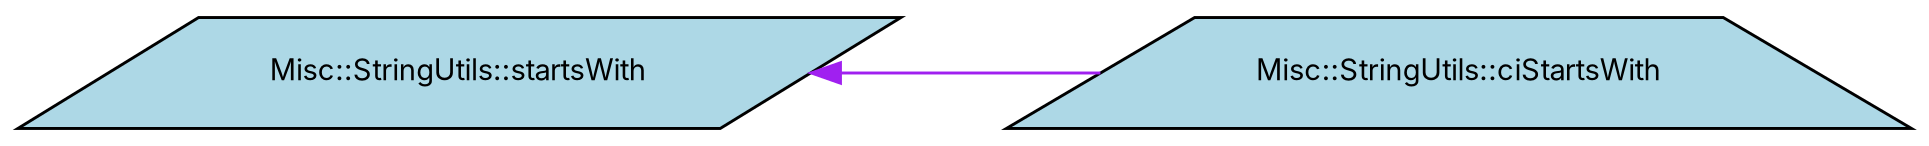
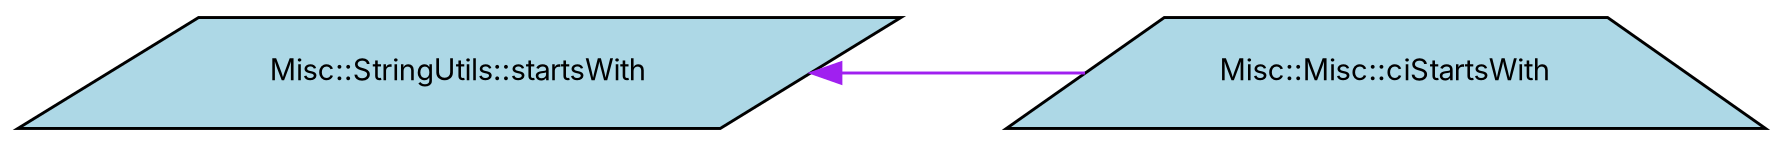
node "Misc::StringUtils::ciStartsWith": label "Misc::StringUtils::ciStartsWith" -> "Misc::Misc::ciStartsWith"
